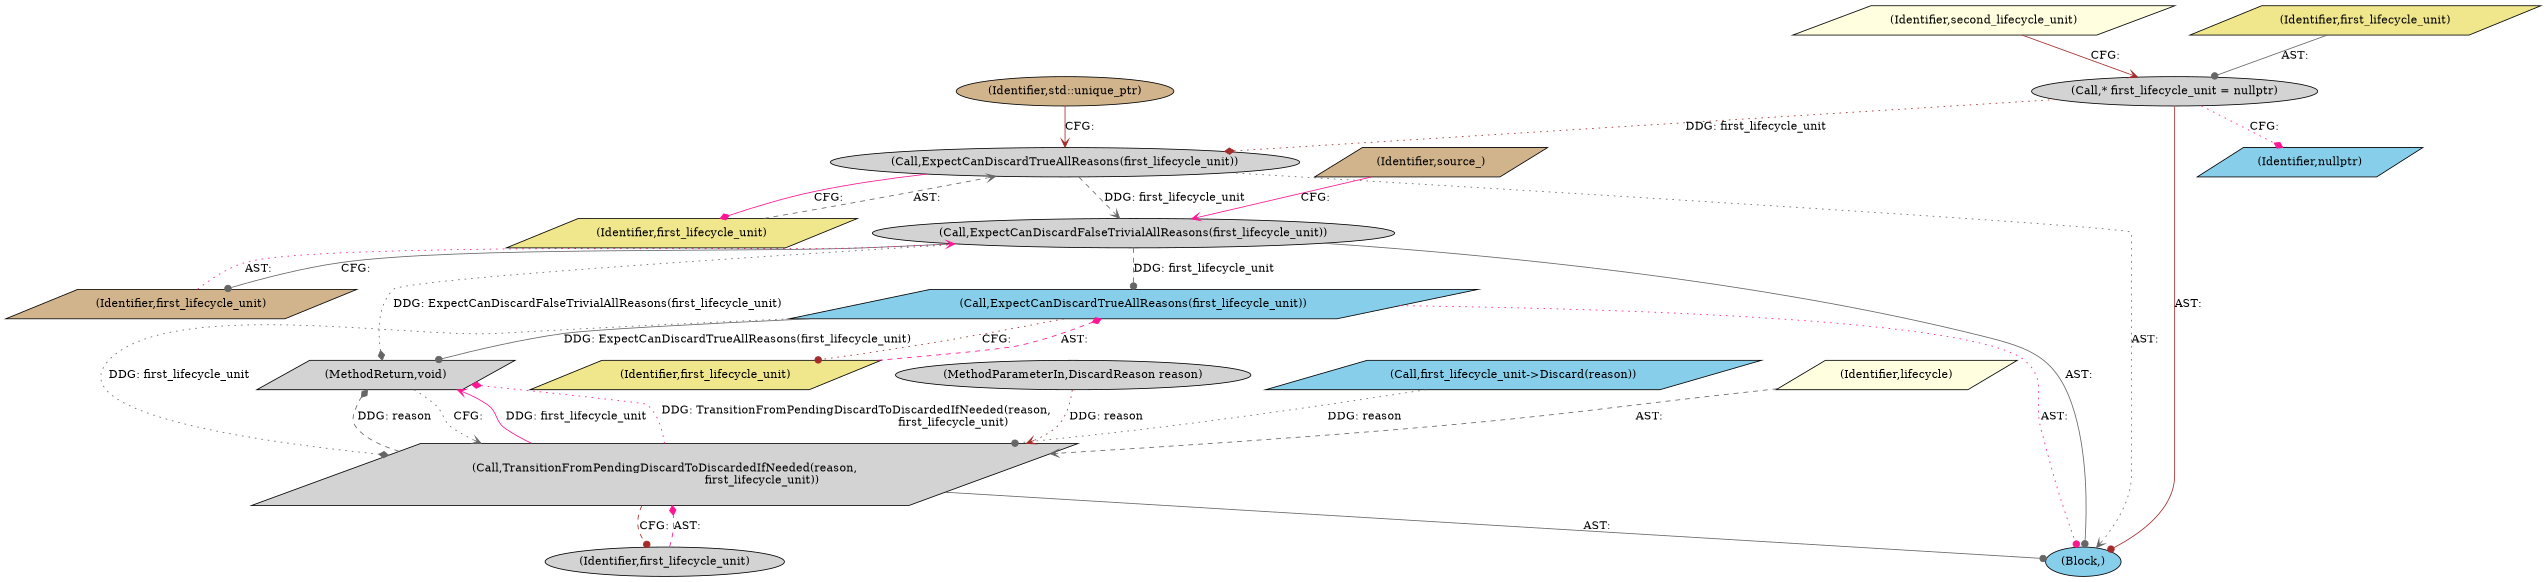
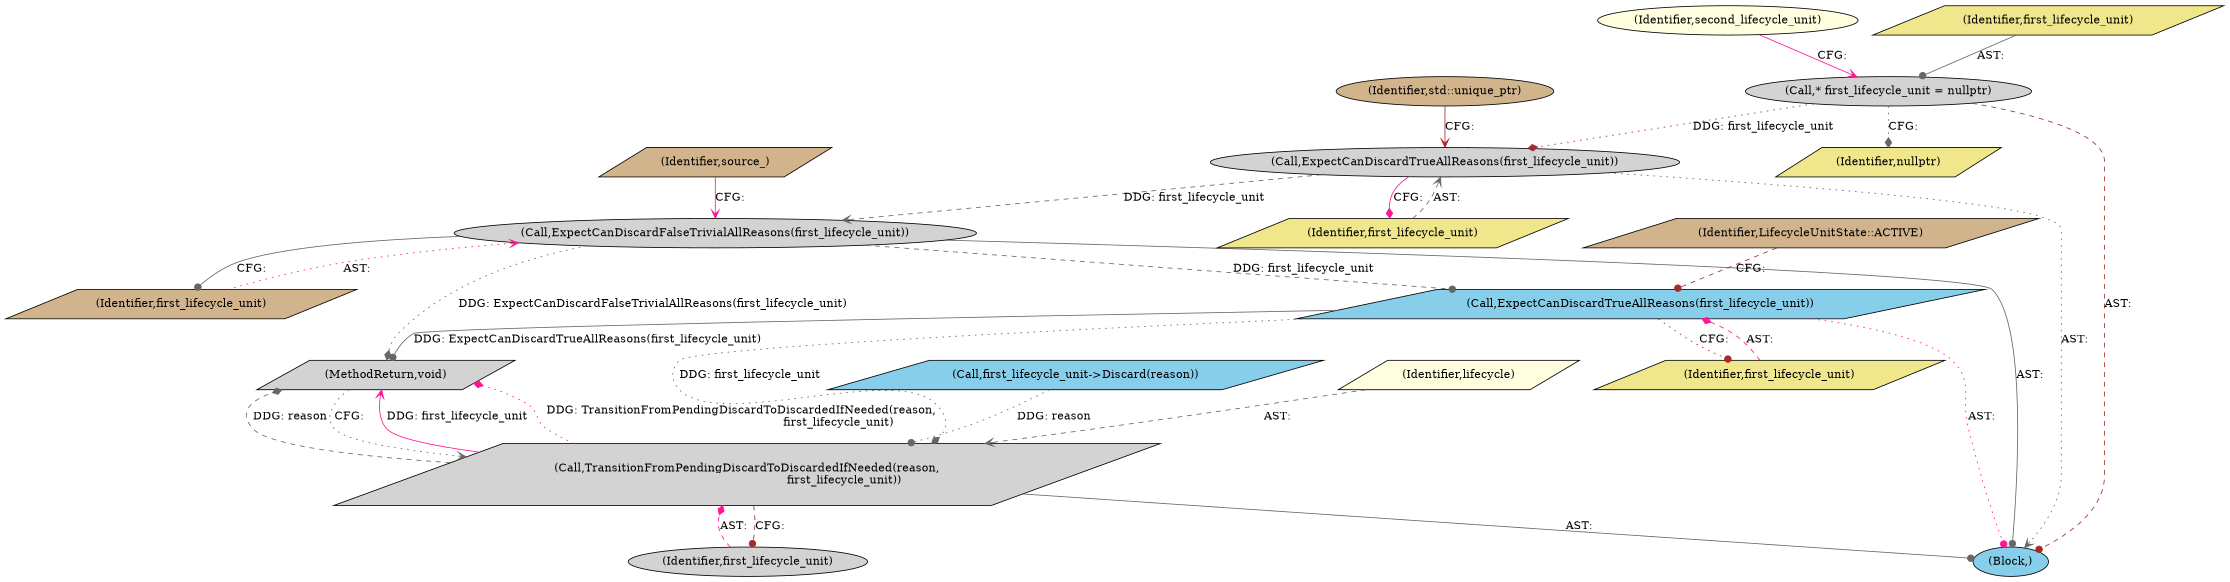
node "(Identifier,second_lifecycle_unit)": shape parallelogram -> ellipse
edge "(Identifier,second_lifecycle_unit)" -> "(Call,* first_lifecycle_unit = nullptr)": color brown -> deeppink
edge "(Call,* first_lifecycle_unit = nullptr)" -> "(Identifier,nullptr)": color deeppink -> gray40
node "(Identifier,nullptr)": fillcolor skyblue -> khaki
node "(Identifier,LifecycleUnitState::ACTIVE)": added
edge "(Call,* first_lifecycle_unit = nullptr)" -> "(Block,)": style solid -> dashed
node "(MethodParameterIn,DiscardReason reason)": removed
